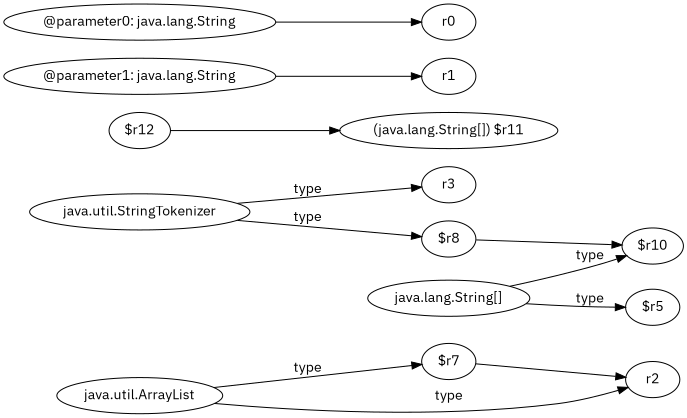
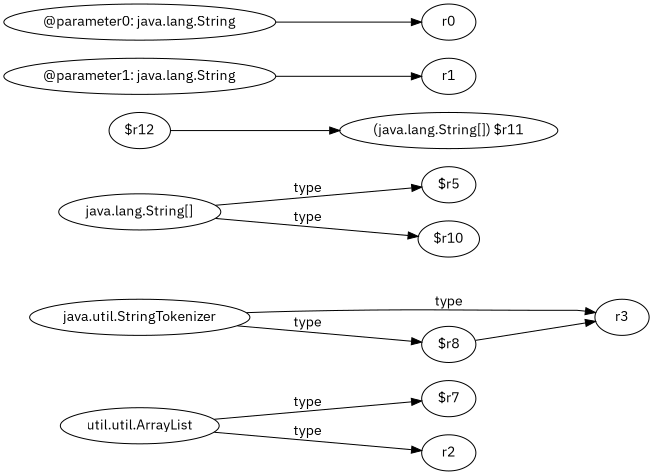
edge "$r8" -> "$r10": now "$r8" -> "r3"
edge "$r7" -> "r2": removed
node "java.util.ArrayList": label "java.util.ArrayList" -> "util.util.ArrayList"
